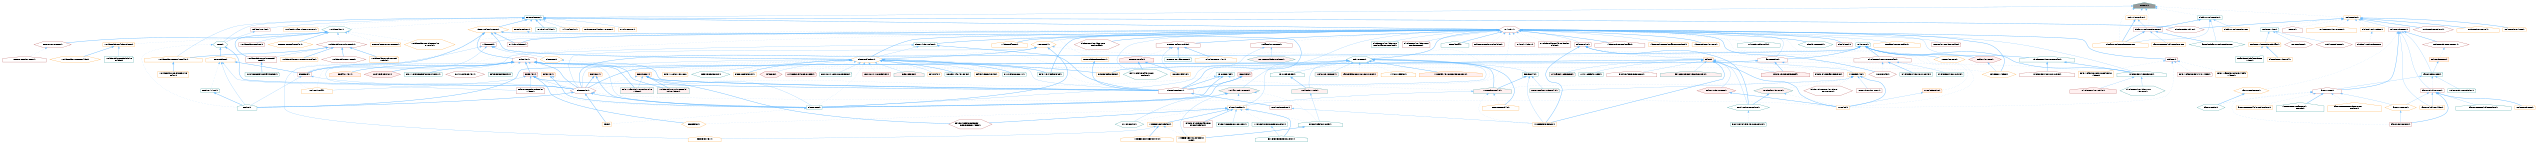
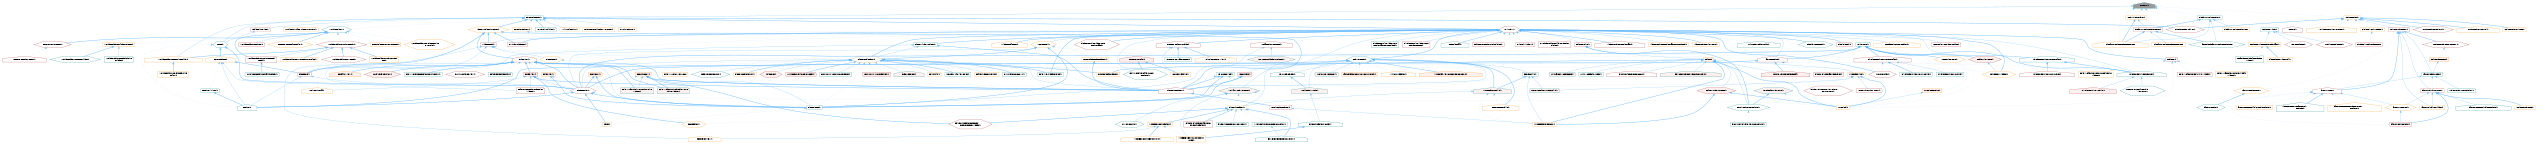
node "GroomCreateBindingOptions.cpp": label "GroomCreateBindingOptions.cpp" -> "PlatformIoDispatcherStats.cpp"
edge "SlateApplication.h" -> "SlateApplicationBase.h": now "WidgetPath.h" -> "SlateApplicationBase.h"
node "WorldPartitionHLODsBuilder.h": color darkorange -> teal
node "WorldPartitionRuntimeHash Module.h": label "WorldPartitionRuntimeHash Module.h" -> "WorldPartitionRuntimeHash Set.h"
edge "AnimatedAttributeManager.h" -> "SlateApplication.h": style dotted -> bold
edge "UnrealEdSharedPCH.h" -> "EditorEngine.h": now "UnrealEdSharedPCH.h" -> "EditorModeManager.h"
node "WorldPartitionRuntimeSpatial ValueWidget.h": label "WorldPartitionRuntimeSpatial ValueWidget.h" -> "SRigVMGraphPinEditableName ValueWidget.h"
node "PixelStreamingVideoInput Viewport.h": label "PixelStreamingVideoInput Viewport.h" -> "DataLayerLoadingPolicy Viewport.h"
